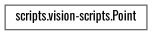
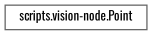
node "scripts.vision-scripts.Point": label "scripts.vision-scripts.Point" -> "scripts.vision-node.Point"
